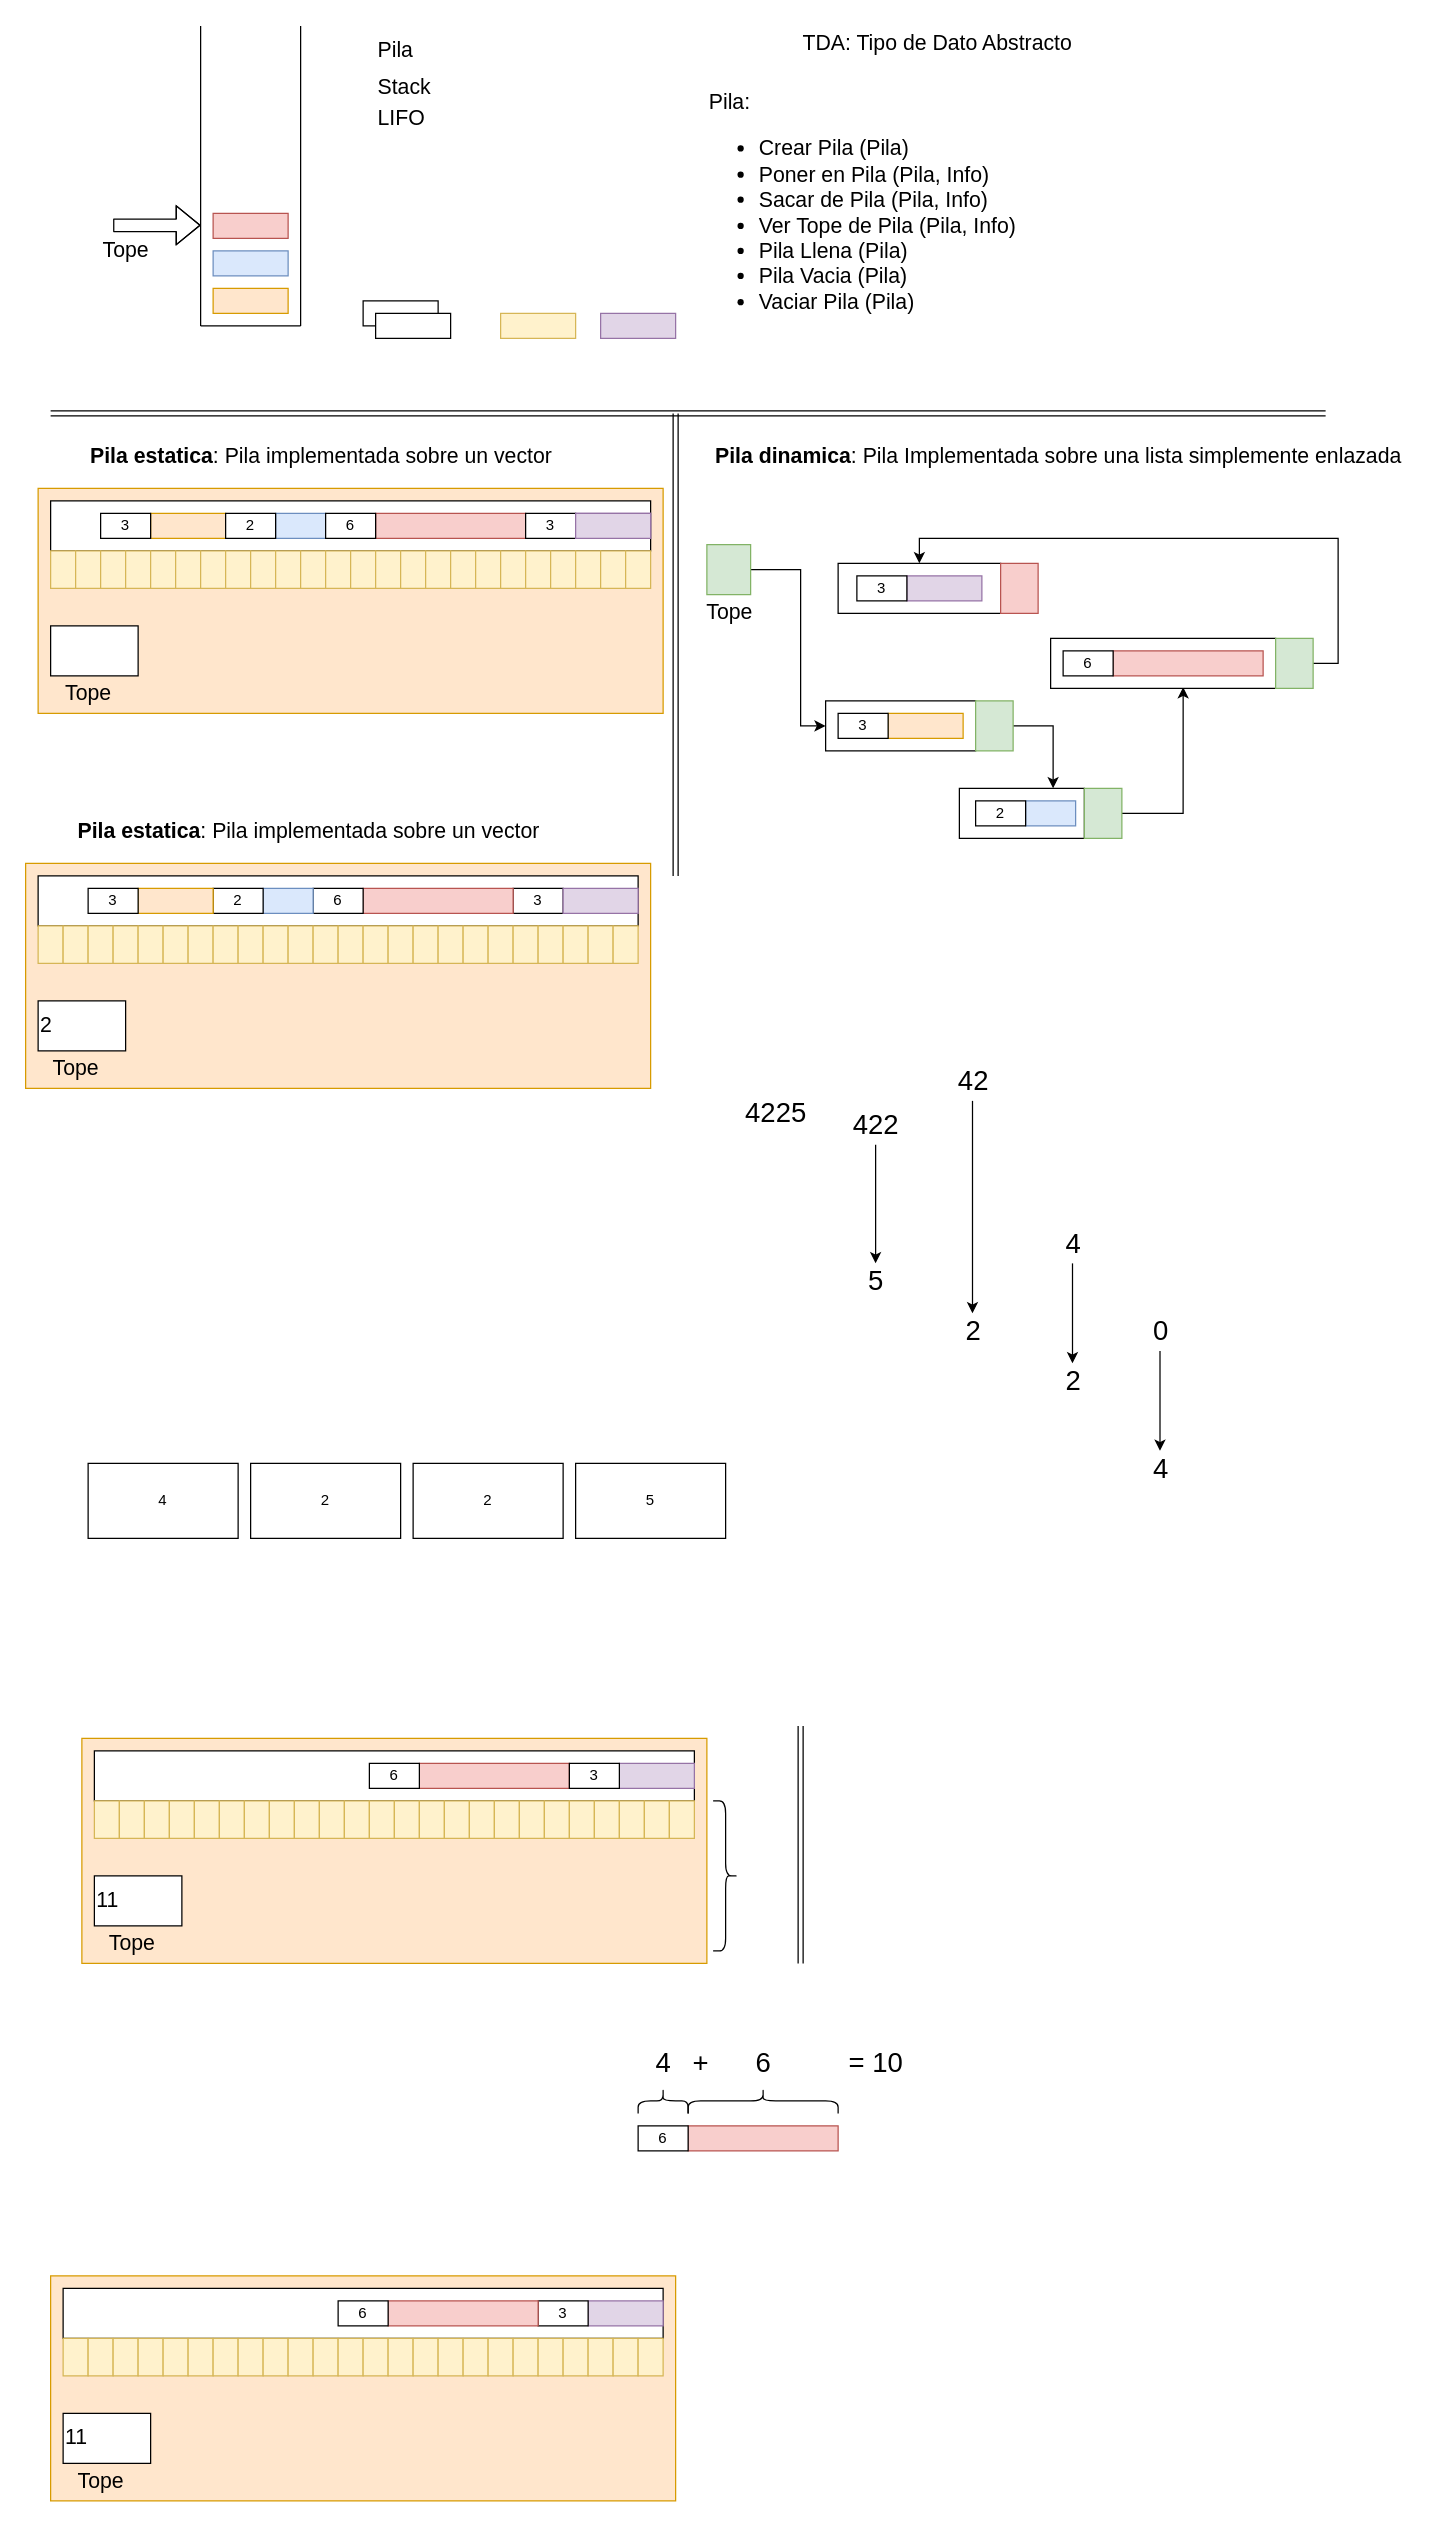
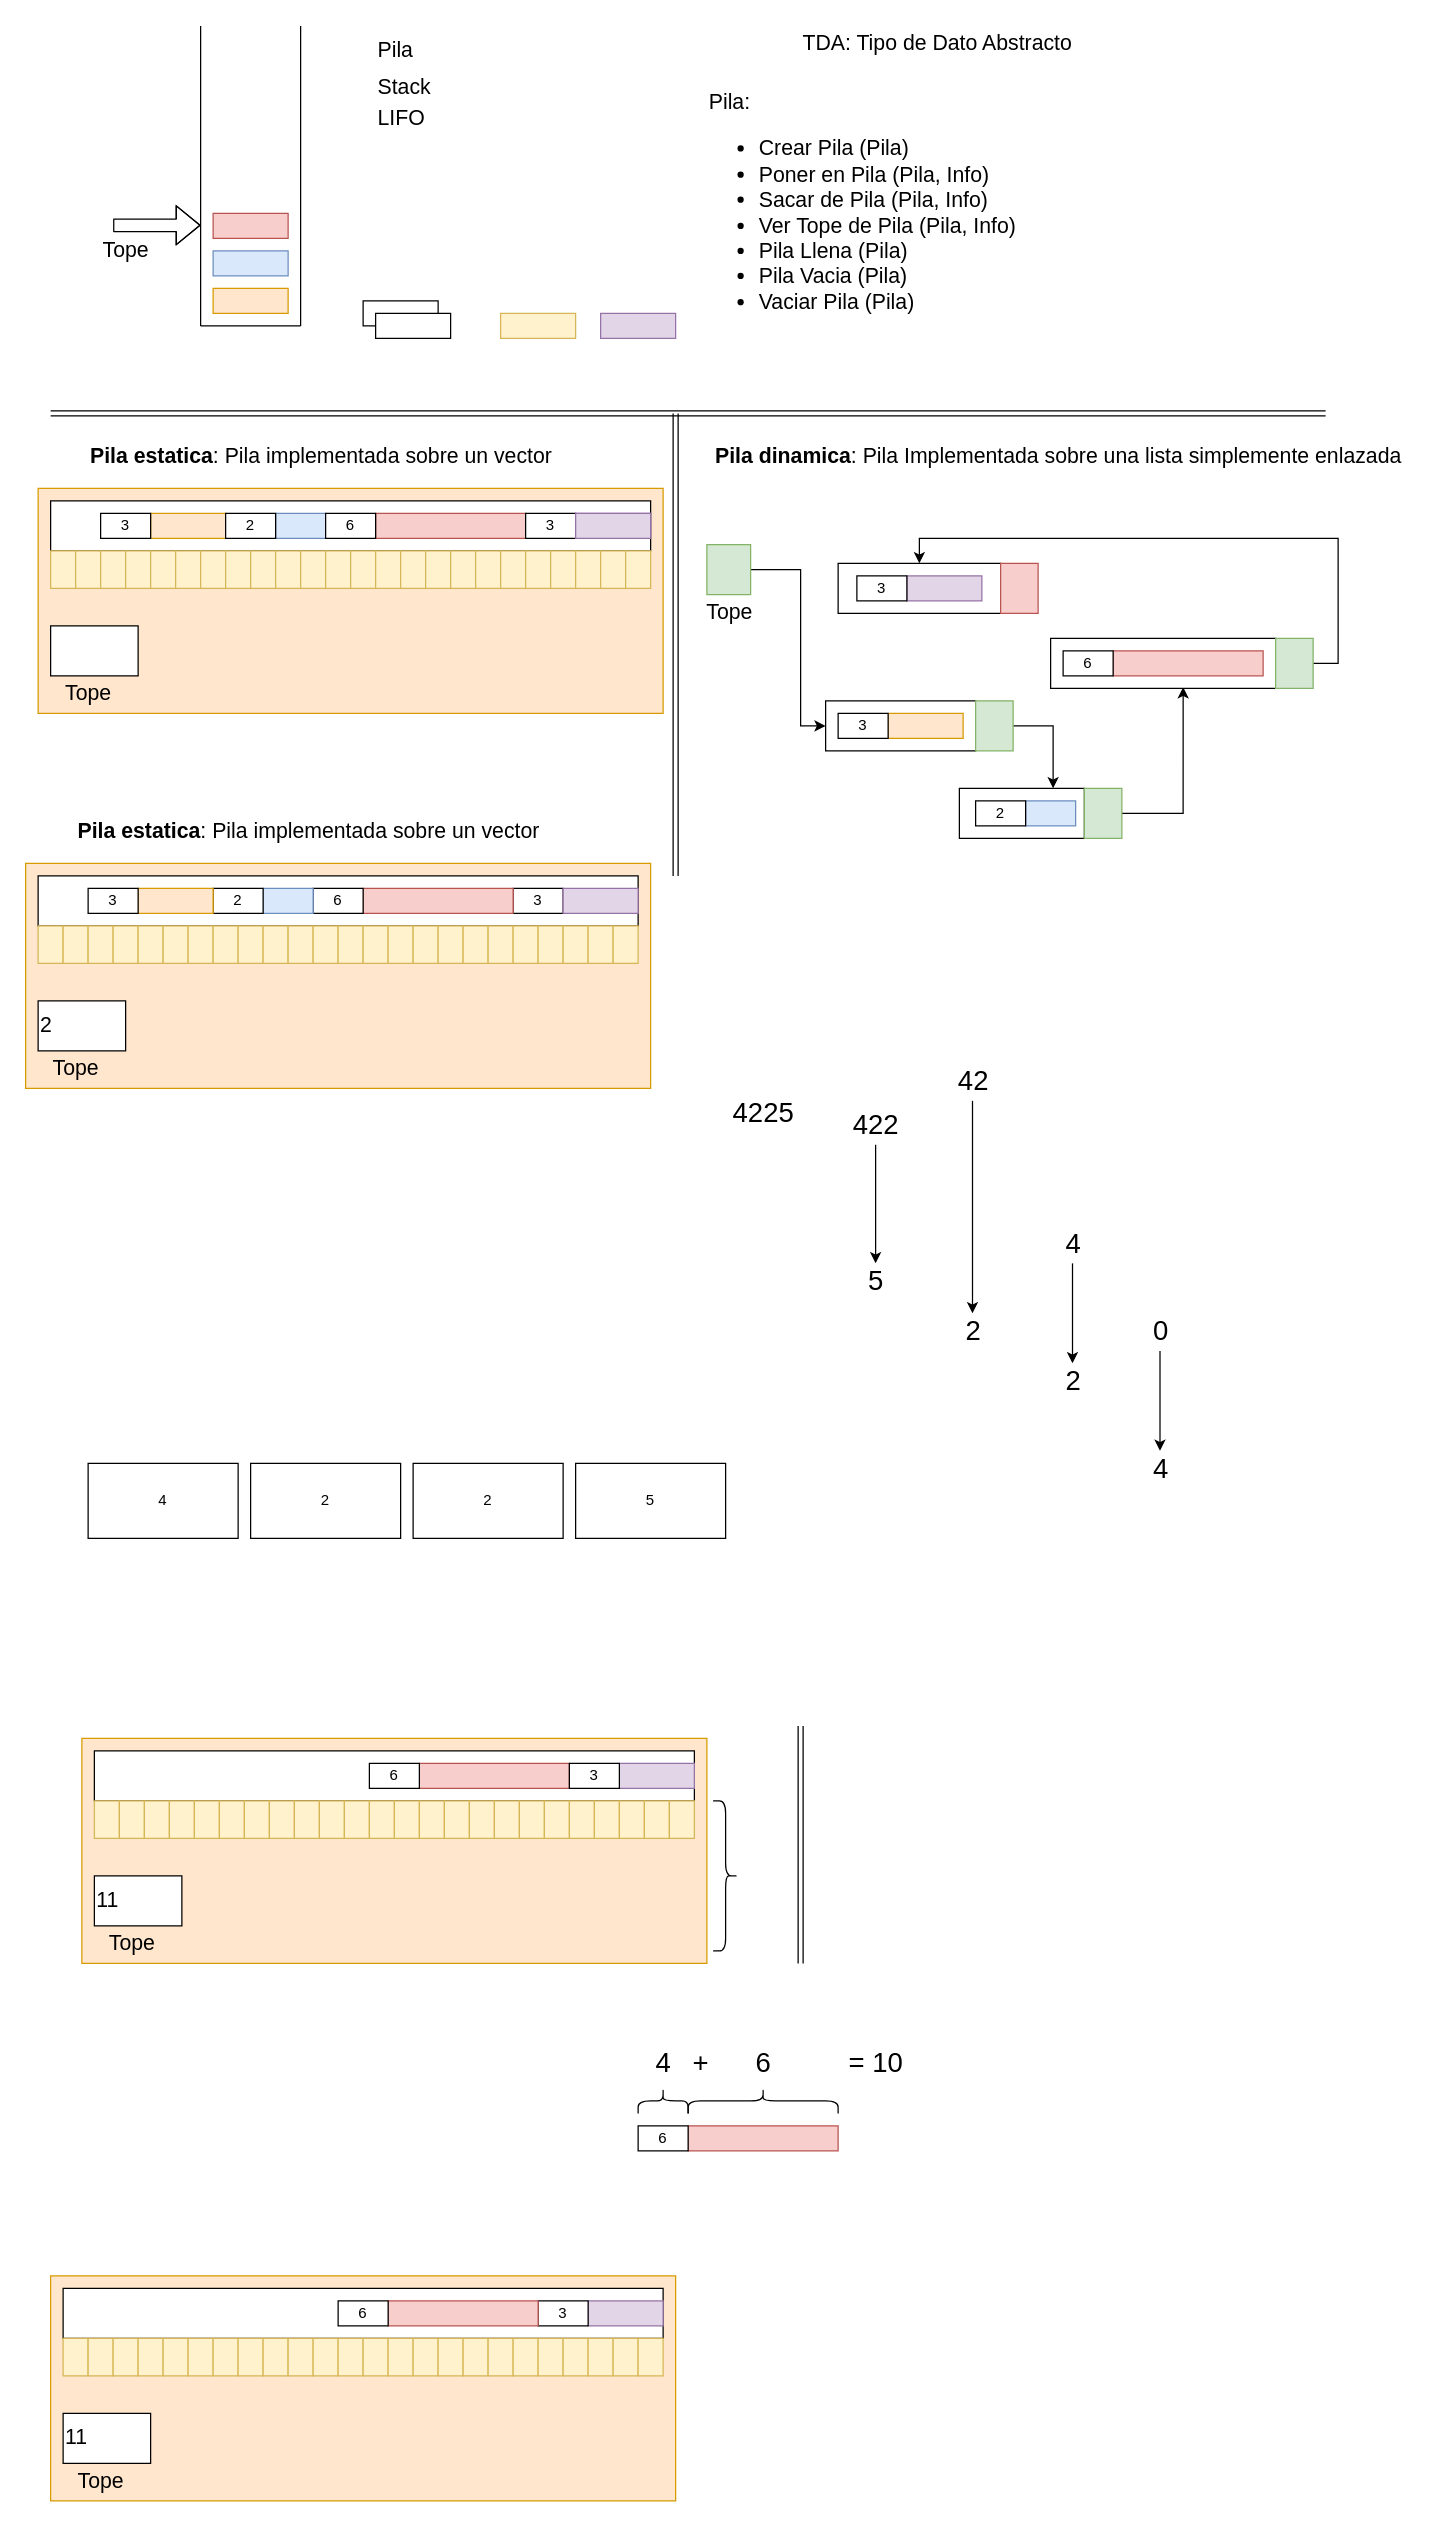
node "4225": moved (776, 1113) -> (763, 1113)
